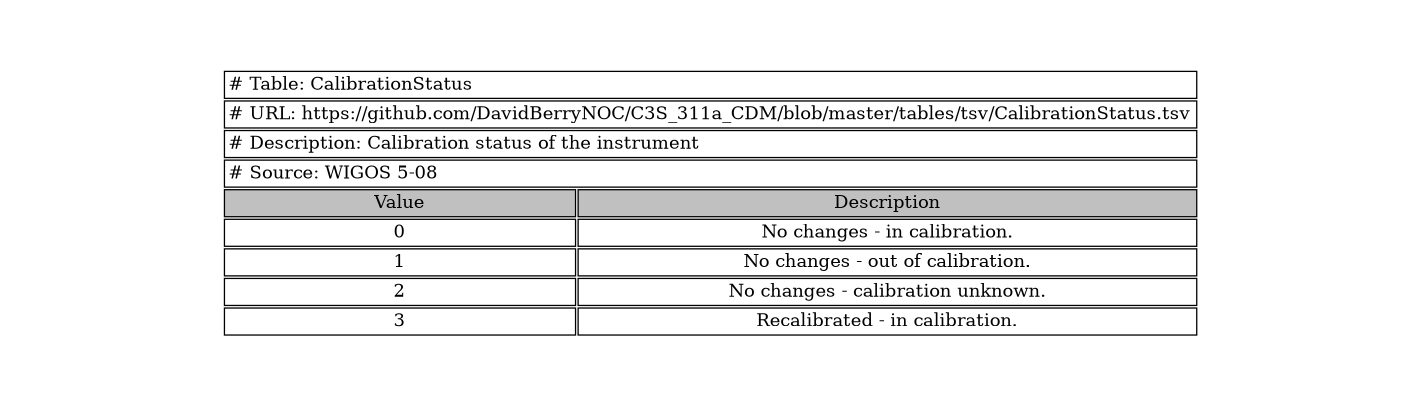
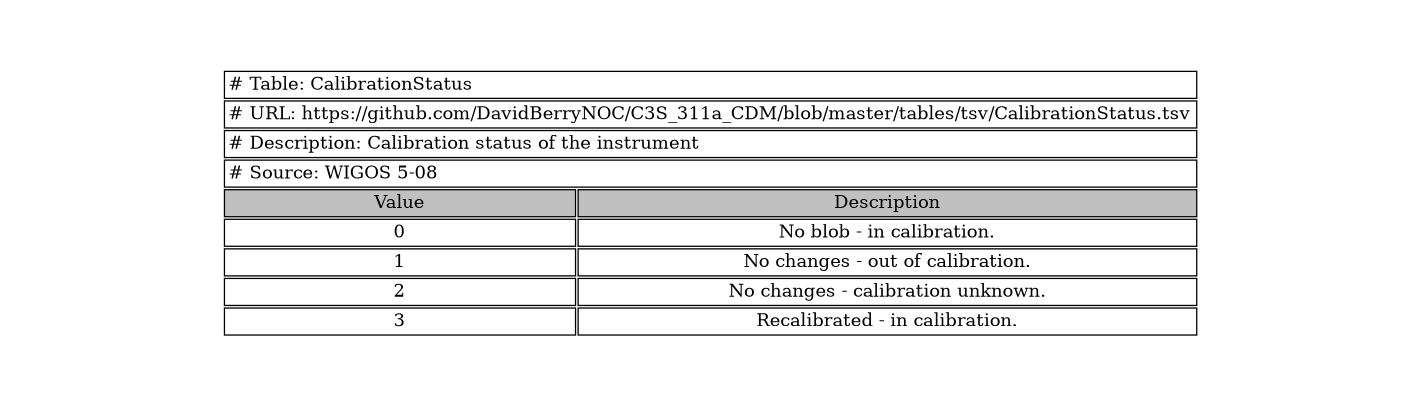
node "# Table: CalibrationStatus": text "No changes - in calibration." -> "No blob - in calibration."
